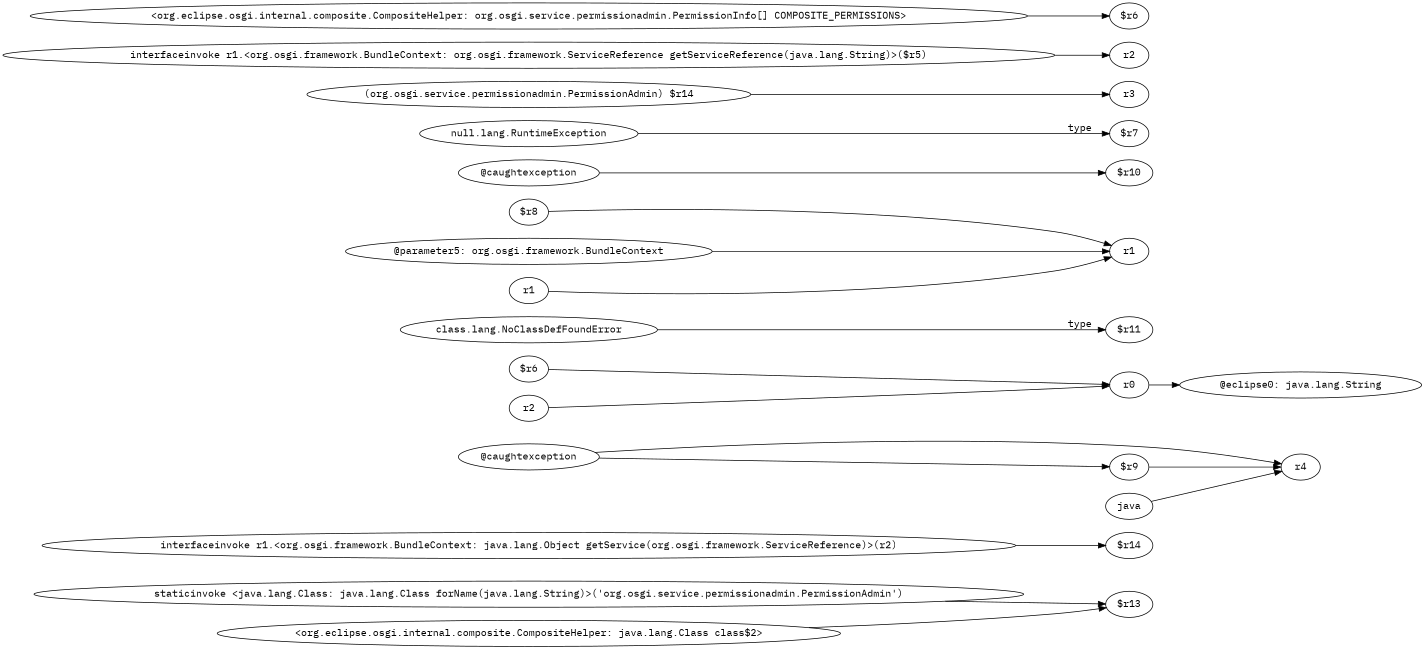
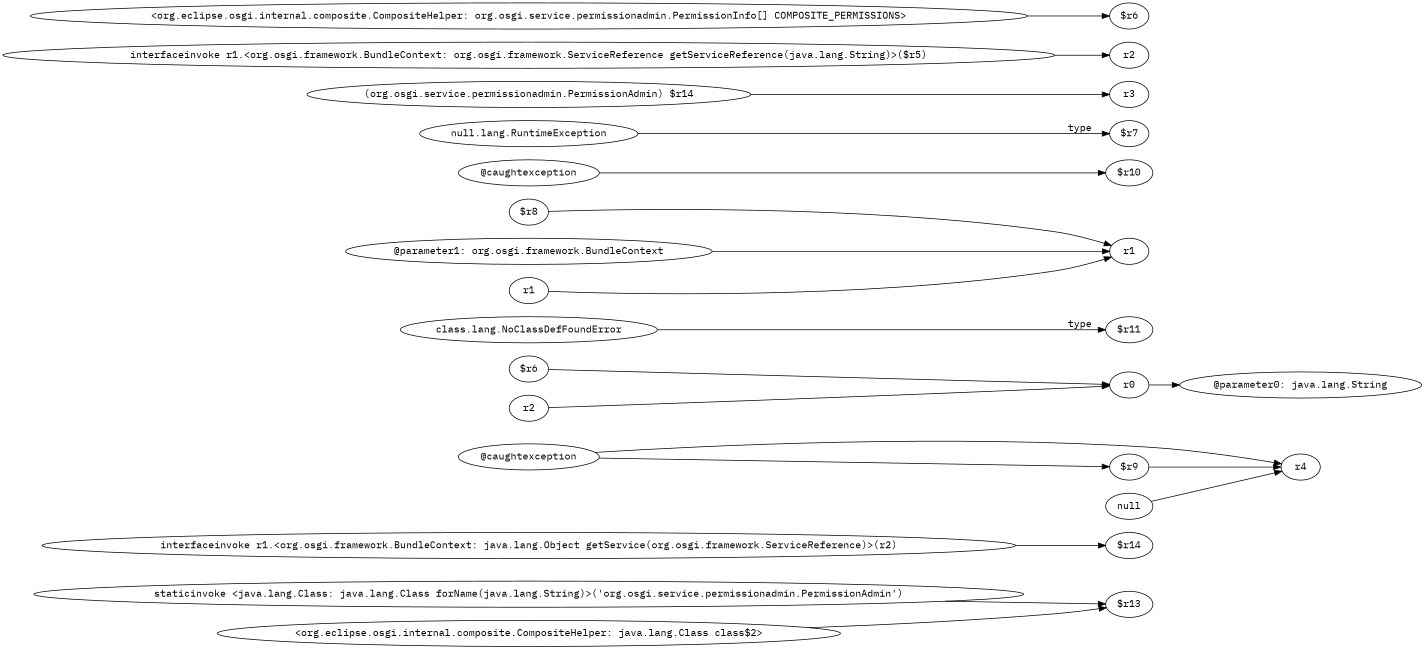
node "@parameter5: org.osgi.framework.BundleContext": label "@parameter5: org.osgi.framework.BundleContext" -> "@parameter1: org.osgi.framework.BundleContext"
node "@eclipse0: java.lang.String": label "@eclipse0: java.lang.String" -> "@parameter0: java.lang.String"
node "java": label "java" -> "null"
